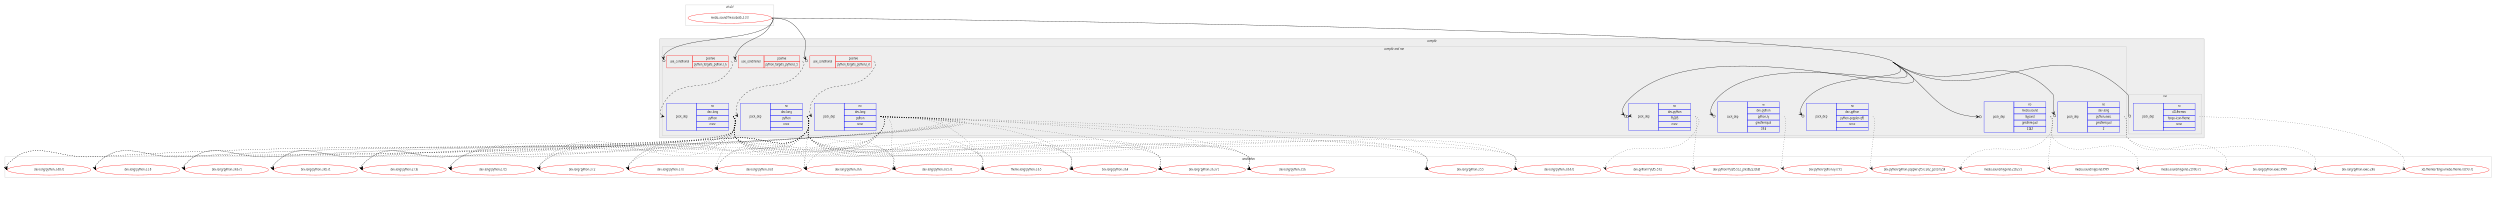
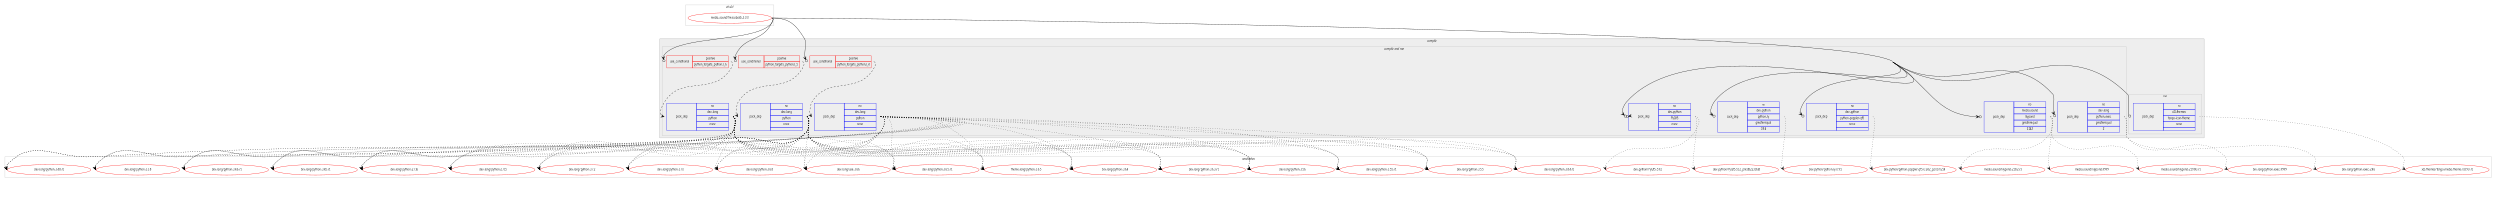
node "dev-lang/python-3.6.6": label "dev-lang/python-3.6.6" -> "dev-lang/use-3.6.6"
node "dev-lang/python-3.5.5-r1": added
